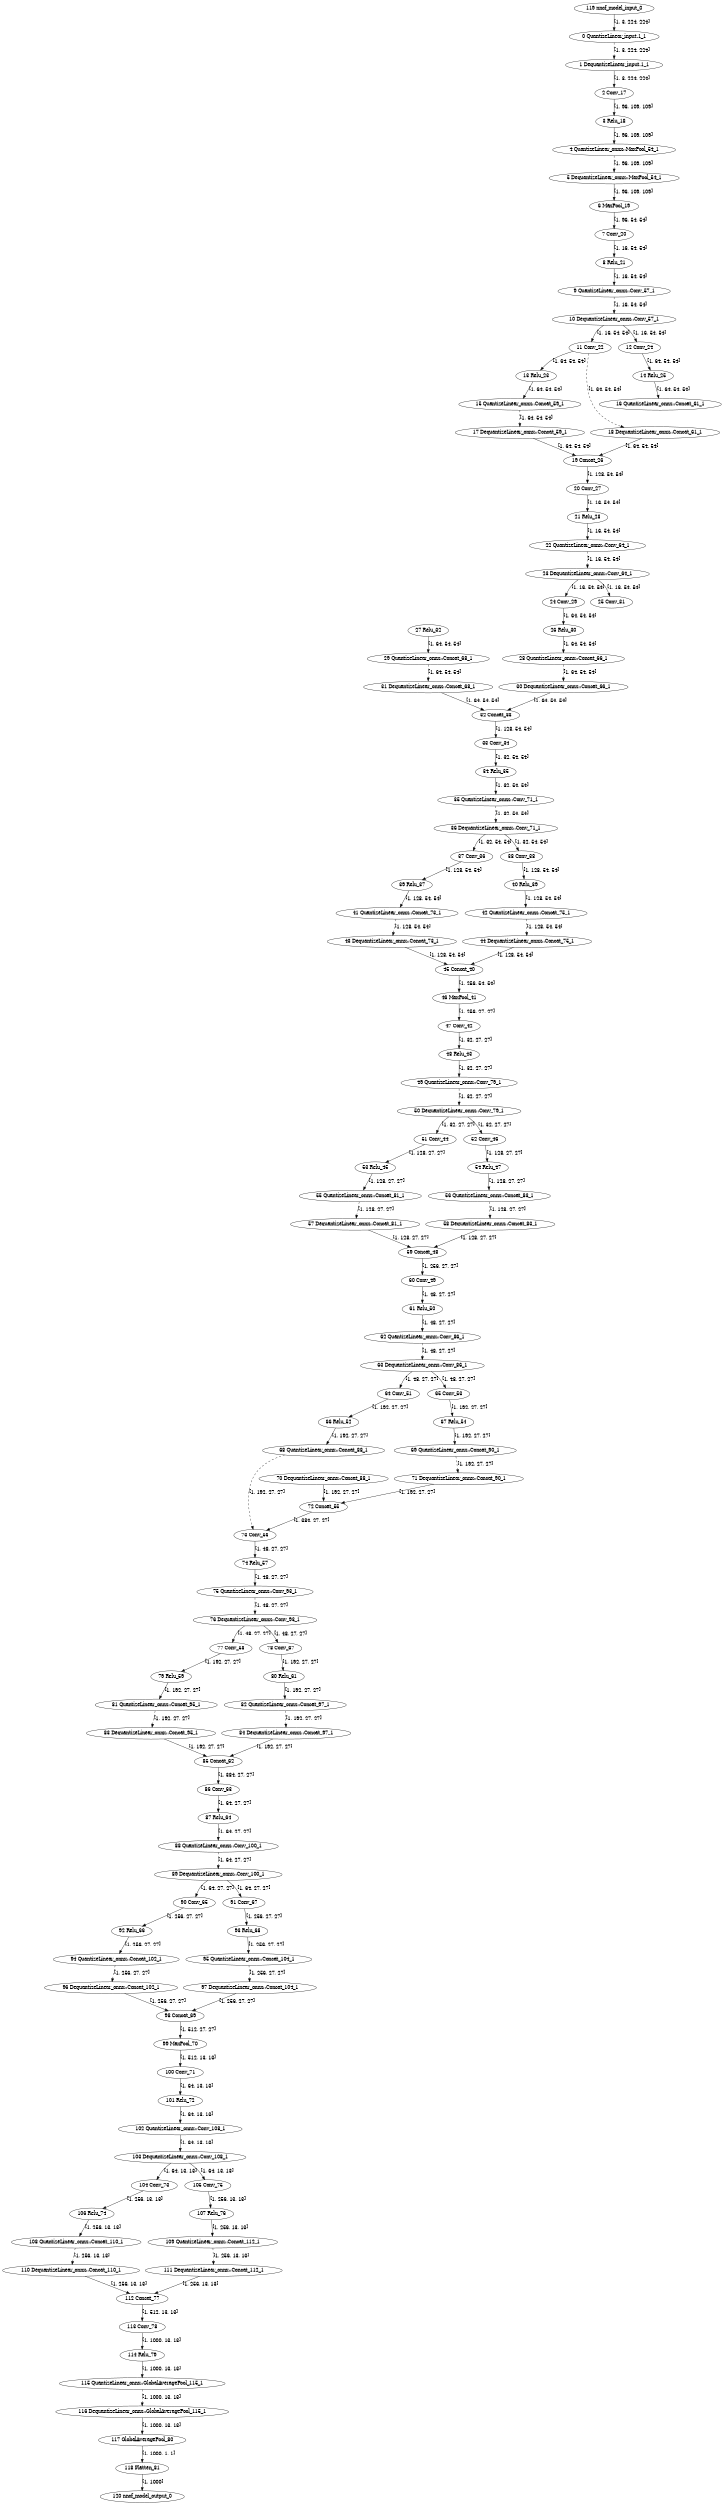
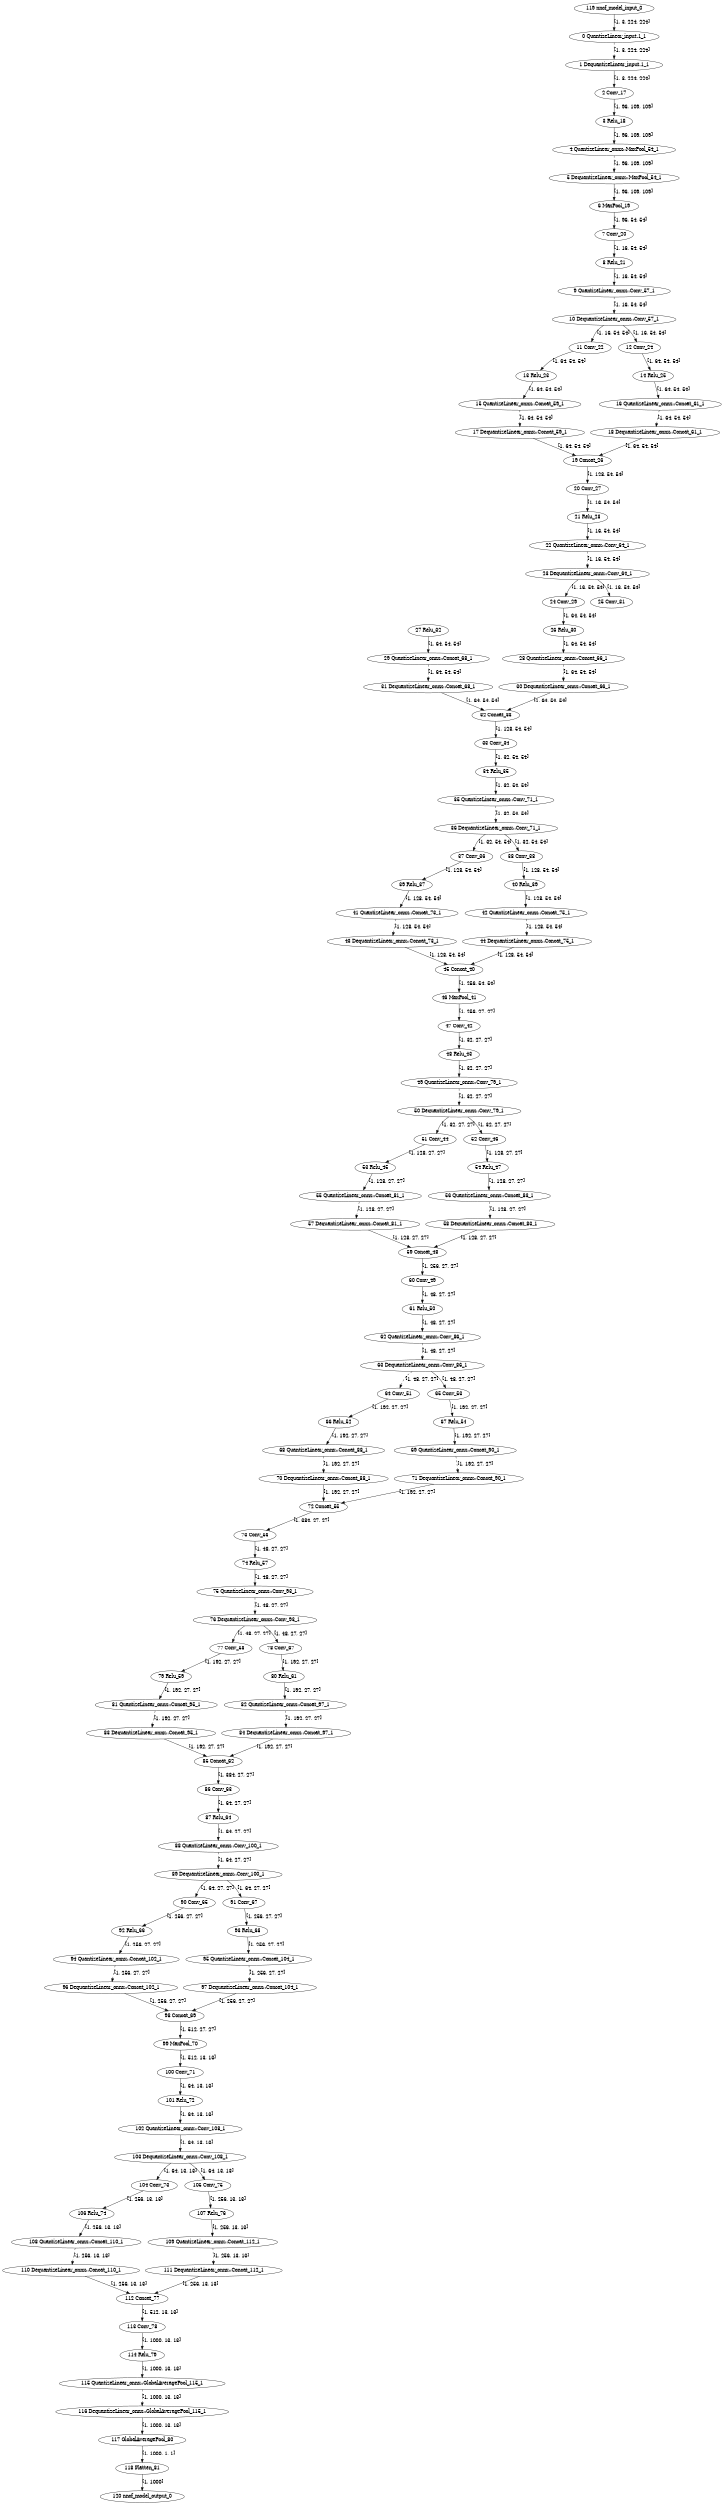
edge "11 Conv_22" -> "18 DequantizeLinear_onnx::Concat_61_1": now "16 QuantizeLinear_onnx::Concat_61_1" -> "18 DequantizeLinear_onnx::Concat_61_1"
edge "63 DequantizeLinear_onnx::Conv_86_1" -> "64 Conv_51": style solid -> dashed
edge "68 QuantizeLinear_onnx::Concat_88_1" -> "73 Conv_56": now "68 QuantizeLinear_onnx::Concat_88_1" -> "70 DequantizeLinear_onnx::Concat_88_1"
